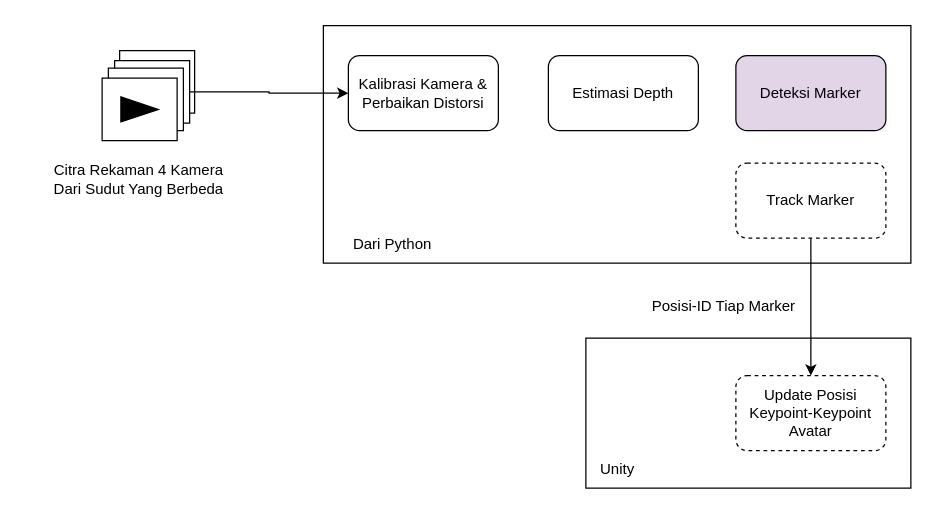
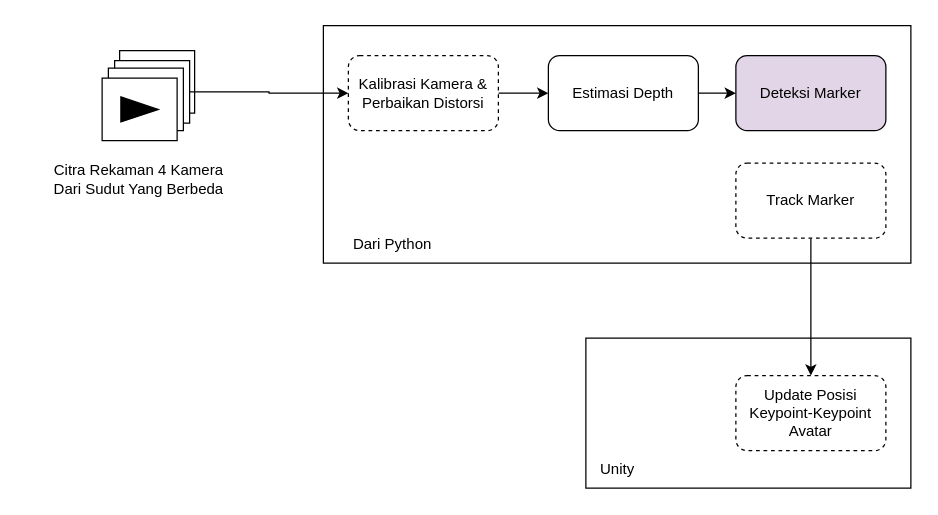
node "Kalibrasi Kamera & Perbaikan Distorsi": style solid -> dashed
edge "Kalibrasi Kamera & Perbaikan Distorsi" -> "Estimasi Depth": added
edge "Estimasi Depth" -> "Deteksi Marker": added
node "Posisi-ID Tiap Marker": removed
